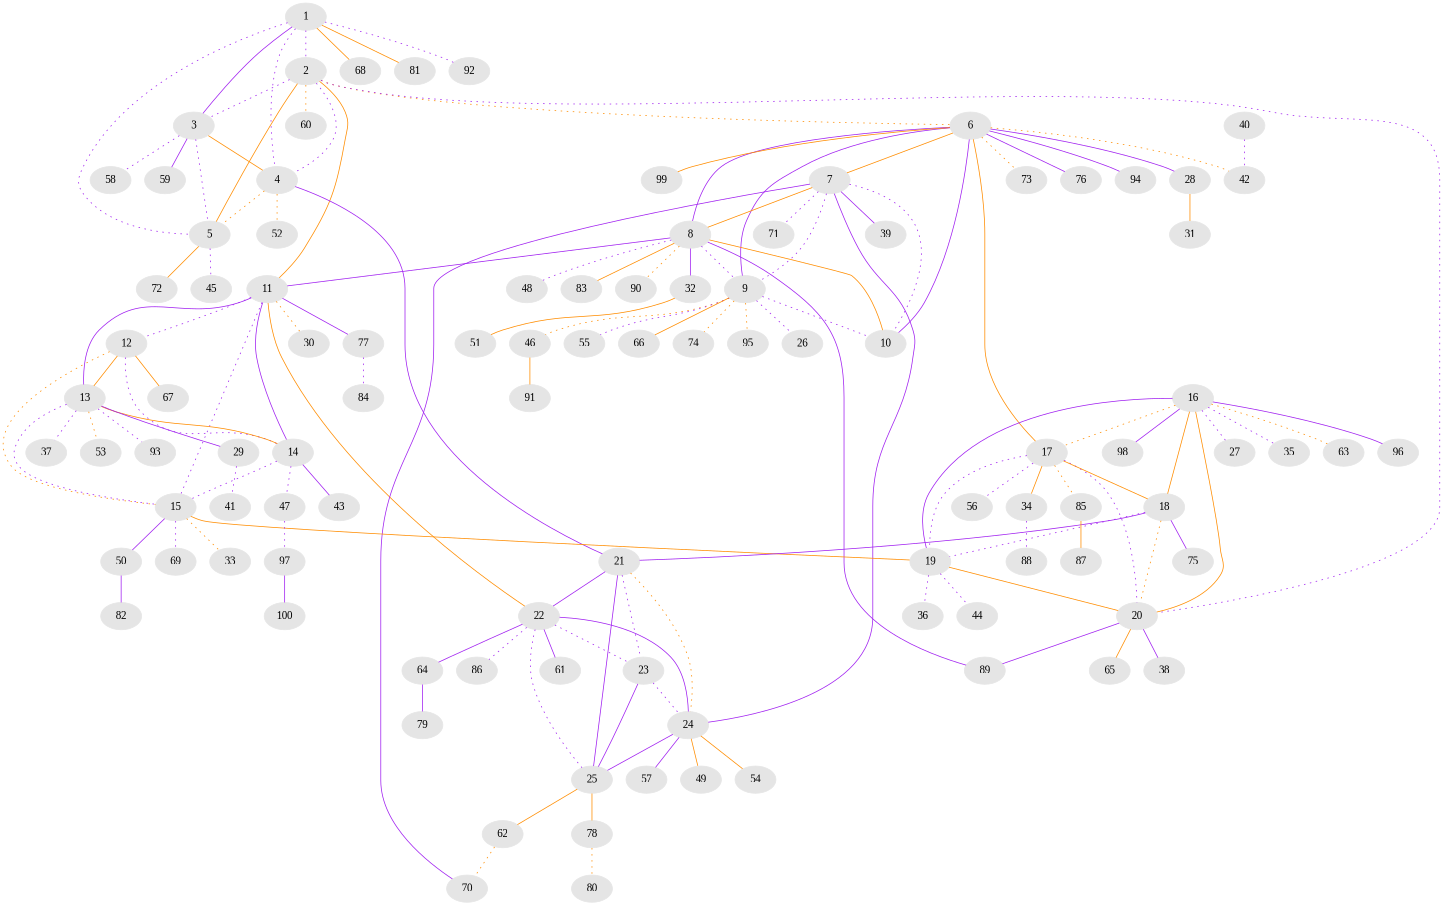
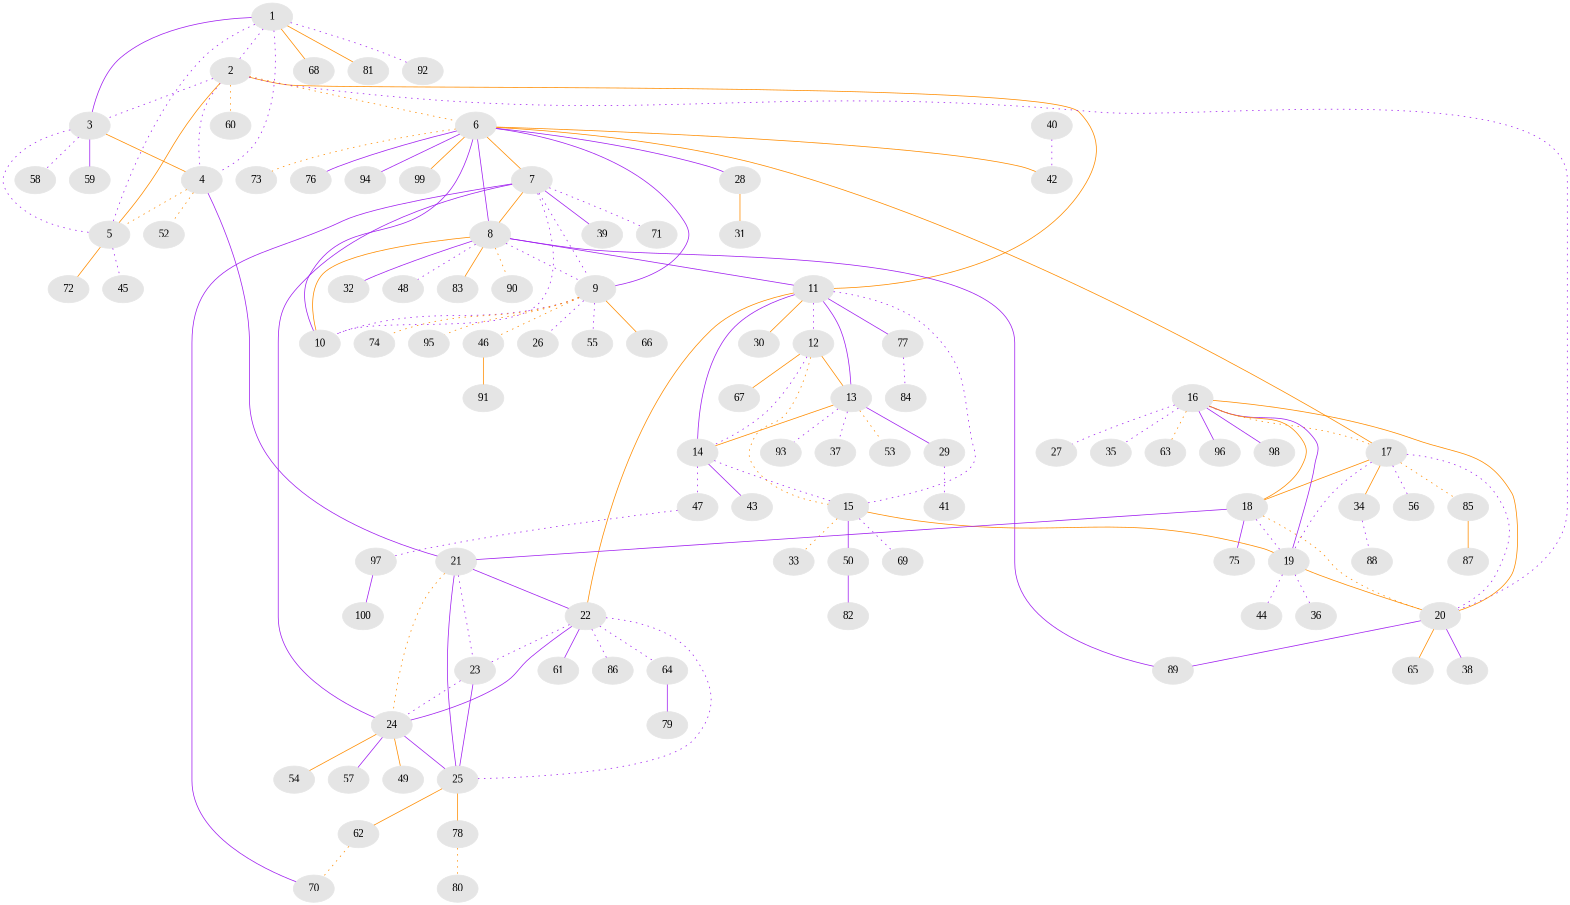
edge "6" -- "42": style dotted -> solid
edge "11" -- "30": style dotted -> solid
node "51": removed
edge "13" -- "15": removed
edge "22" -- "64": style solid -> dotted
